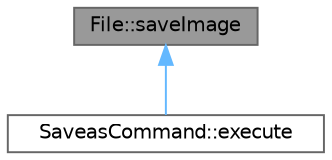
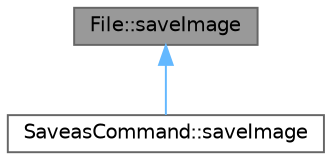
node "SaveasCommand::execute": label "SaveasCommand::execute" -> "SaveasCommand::saveImage"
